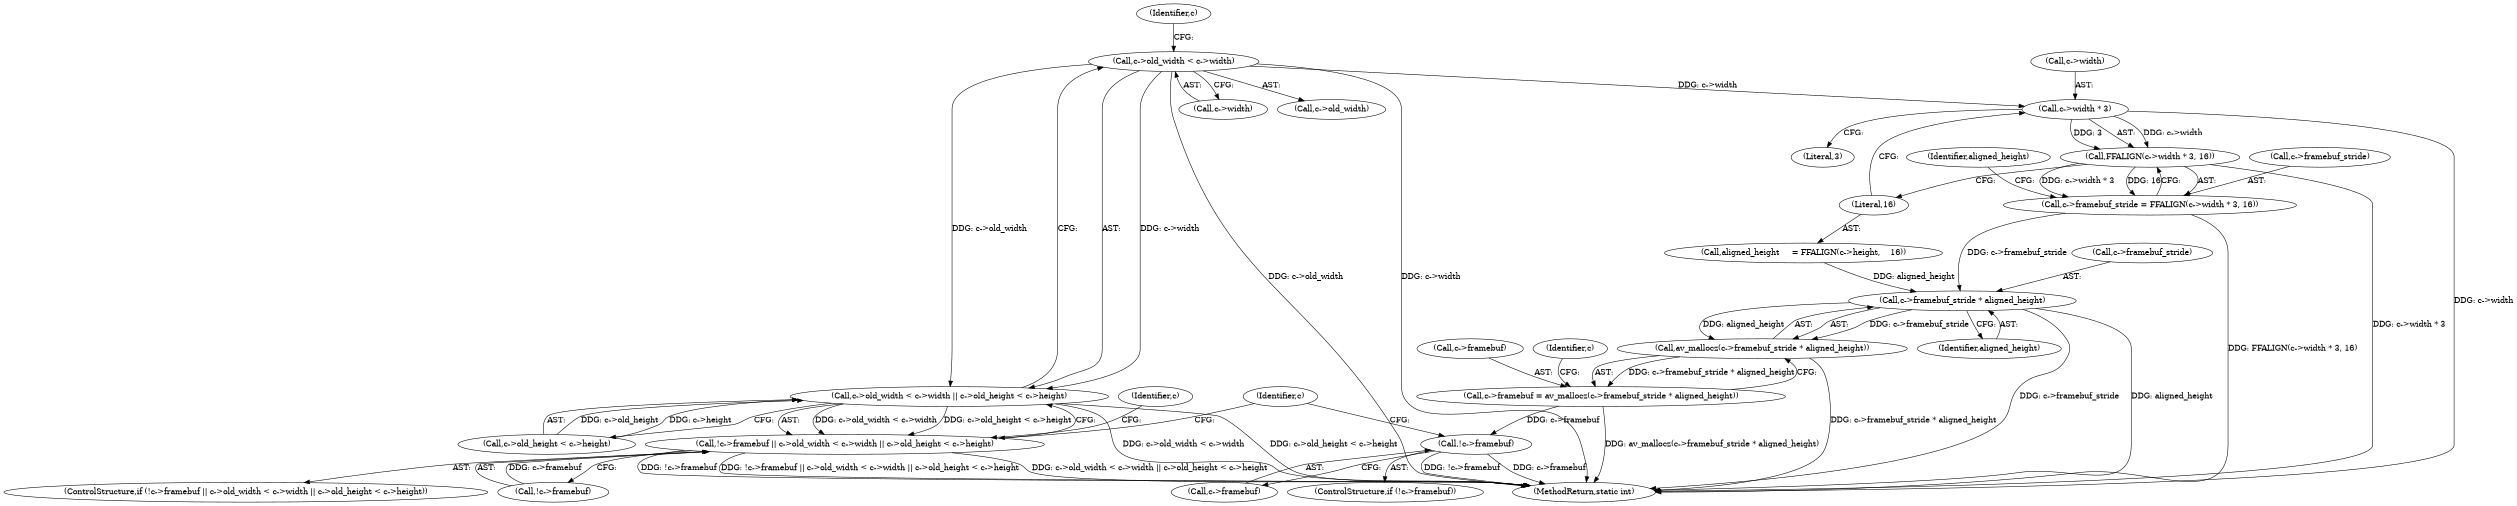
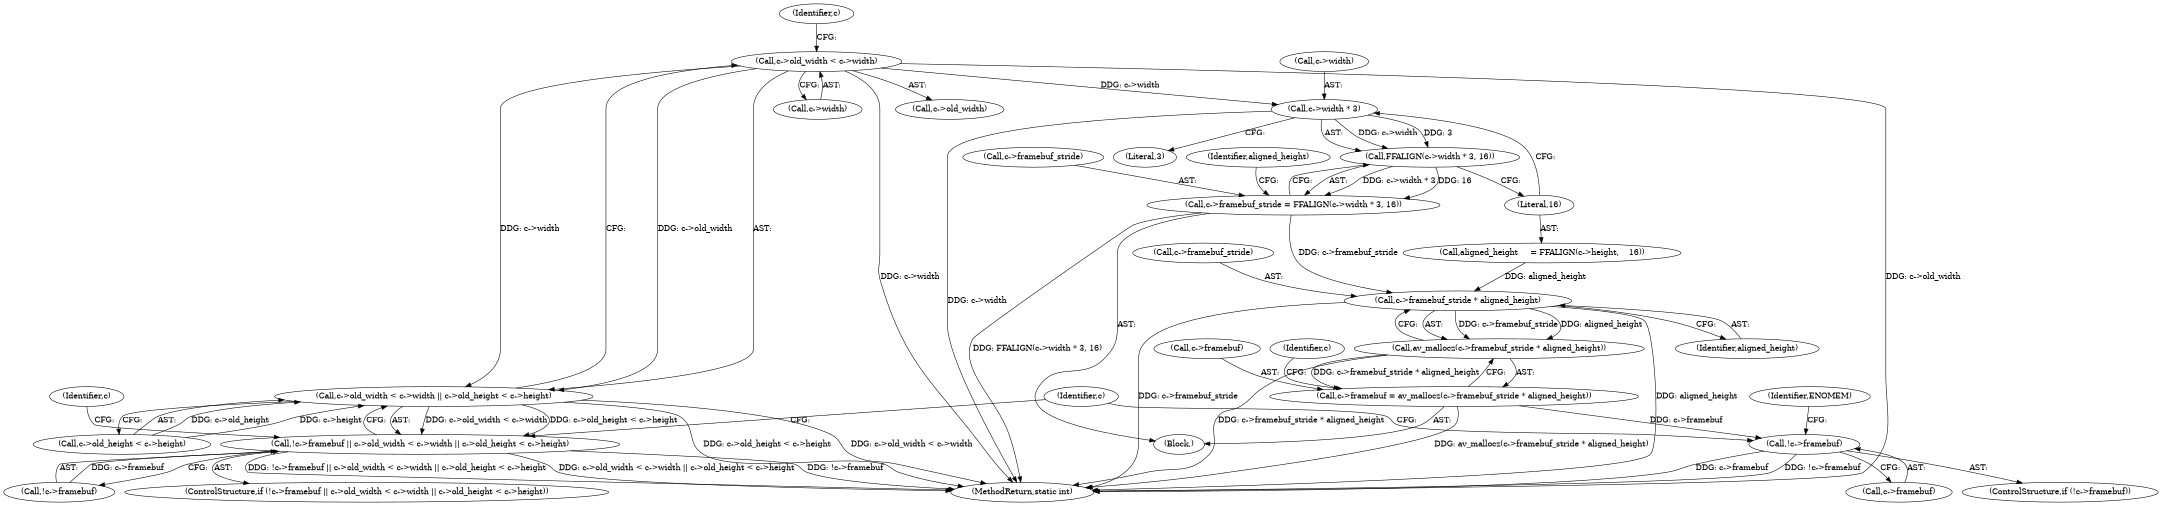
edge "(Call,av_mallocz(c->framebuf_stride * aligned_height))" -> "(Call,c->framebuf_stride * aligned_height)": label "AST: " -> "CFG: "
node "(Identifier,ENOMEM)": added
node "(Block,)": added
edge "(Call,FFALIGN(c->width * 3, 16))" -> "(MethodReturn,static int)": removed, label "DDG: c->width * 3"
